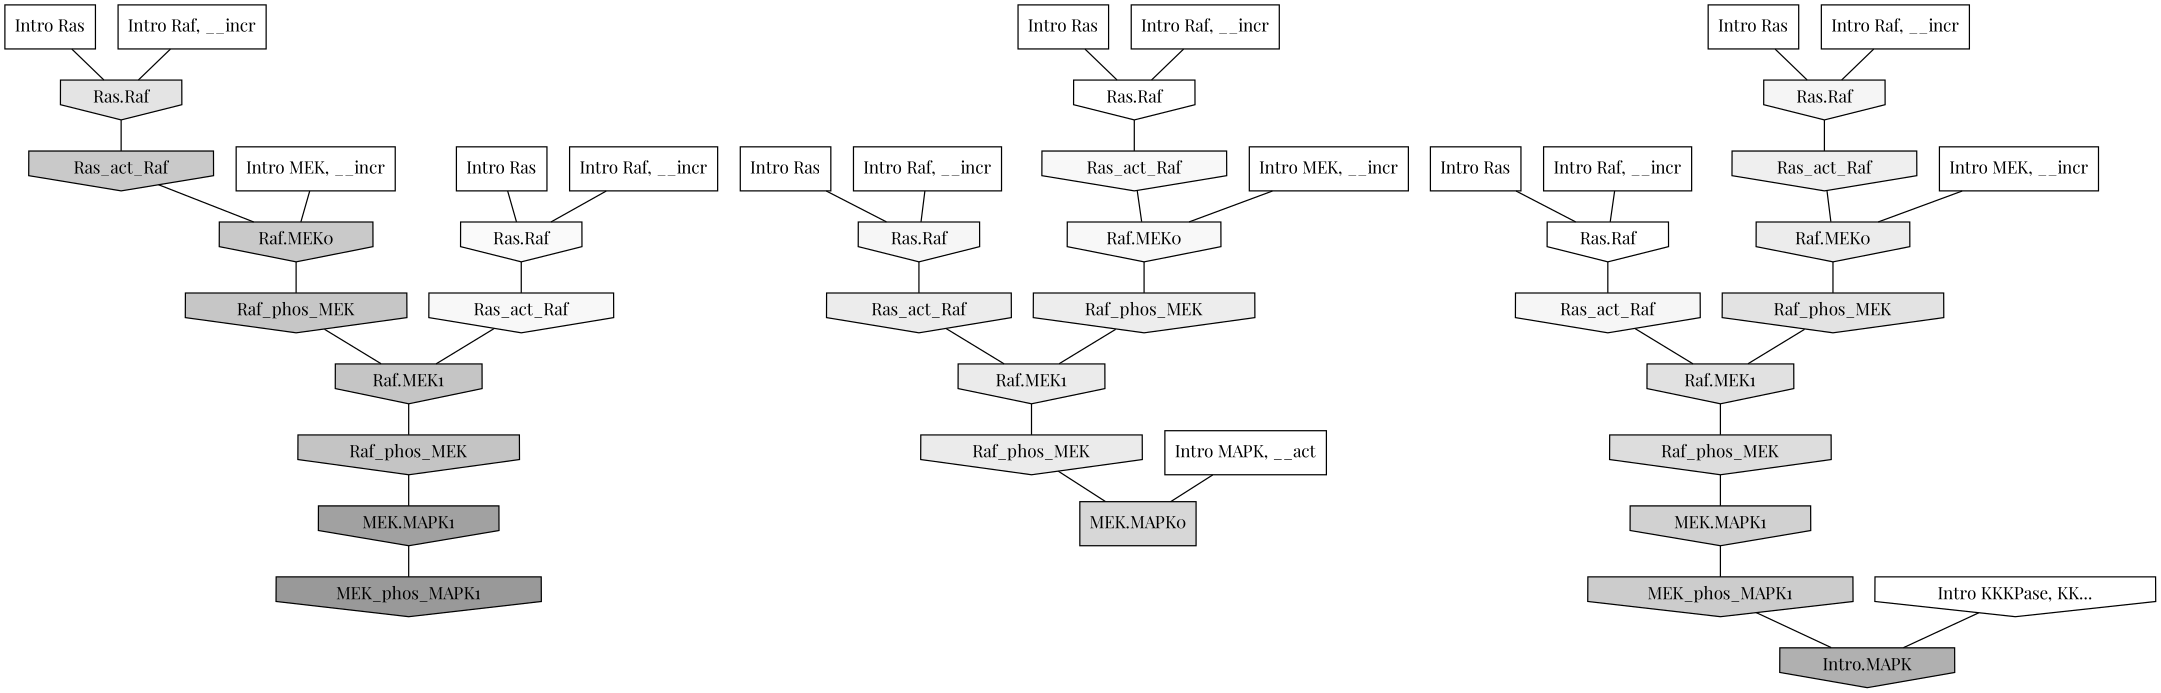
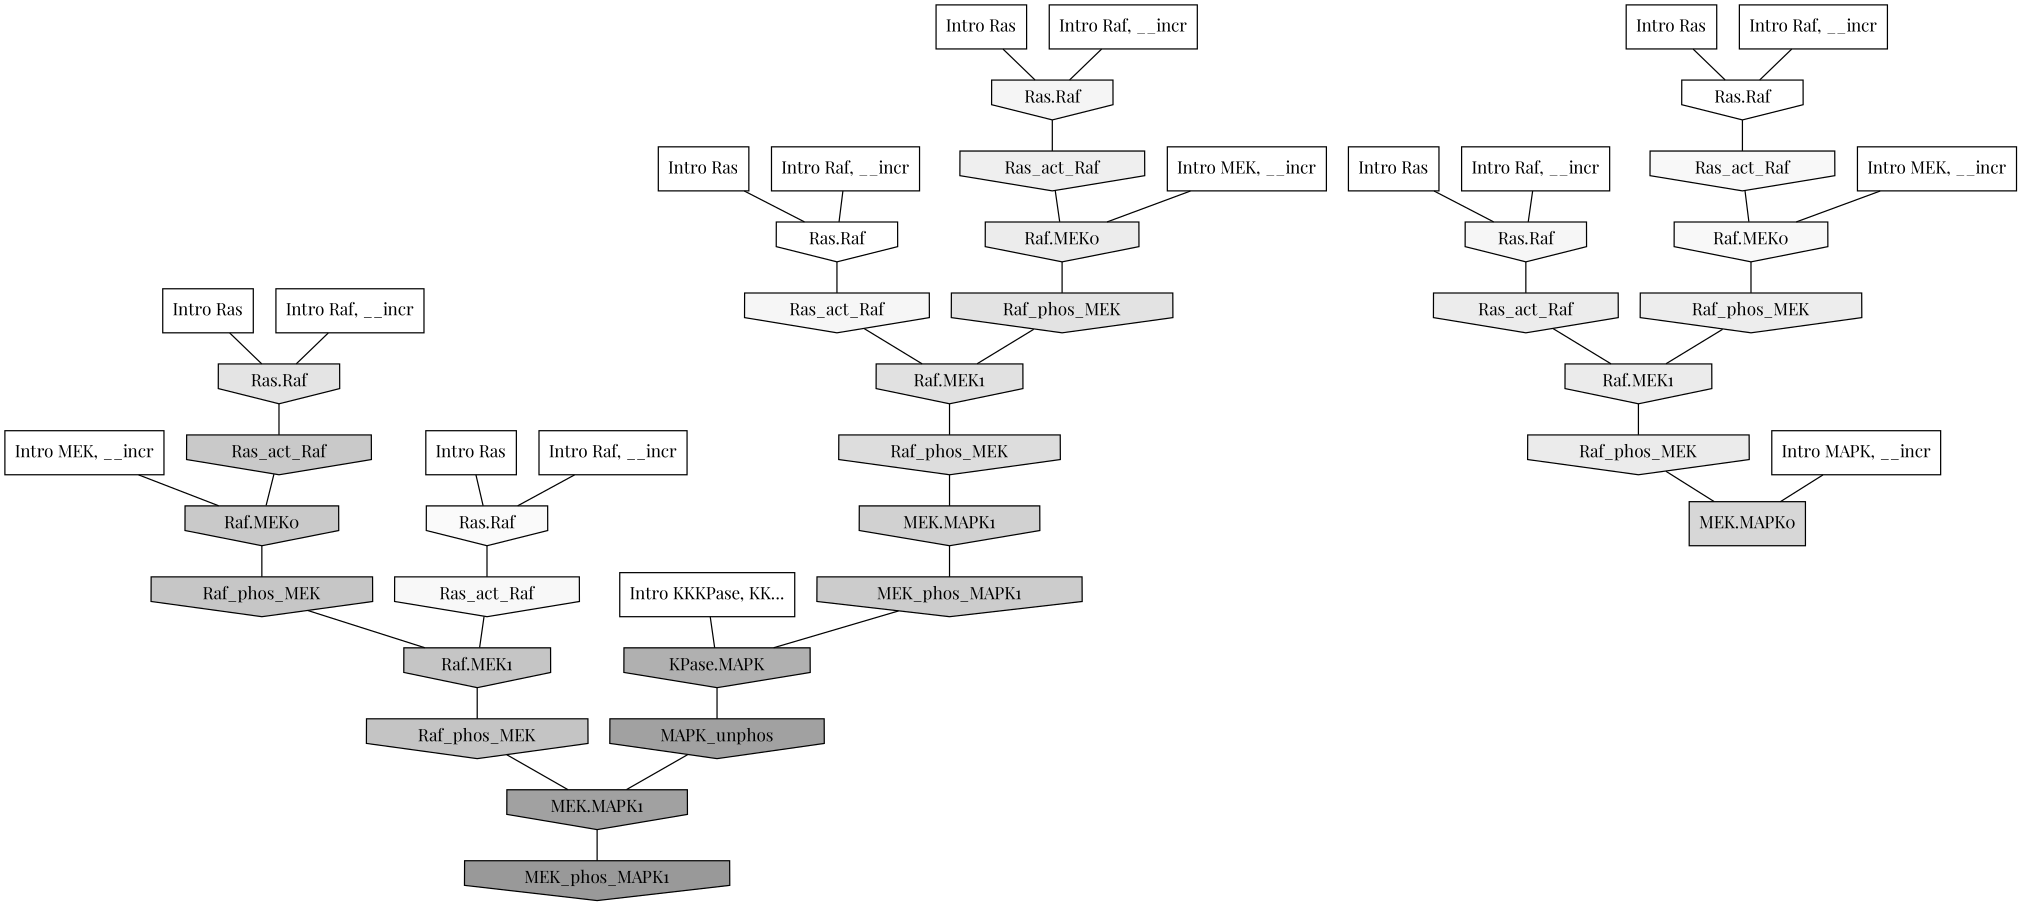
node "Intro MAPK, __act": label "Intro MAPK, __act" -> "Intro MAPK, __incr"
node "Intro KKKPase, KK...": shape invhouse -> box
node "Intro.MAPK": label "Intro.MAPK" -> "KPase.MAPK"
node "MAPK_unphos": added
